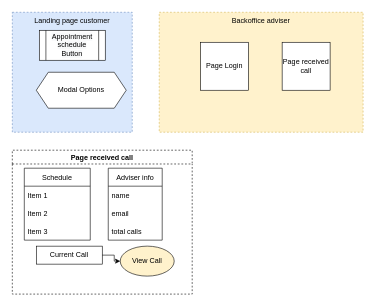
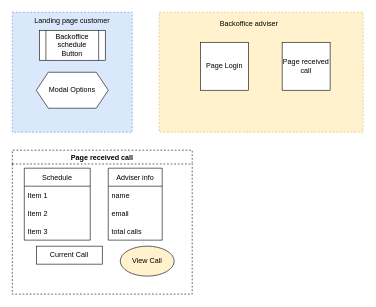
node "Backoffice adviser": moved (261, 21) -> (249, 24)
node "Appointment schedule Button": label "Appointment schedule Button" -> "Backoffice schedule Button"
node "Modal Options": size 90x36 -> 72x36
edge "Current Call" -> "View Call": removed
